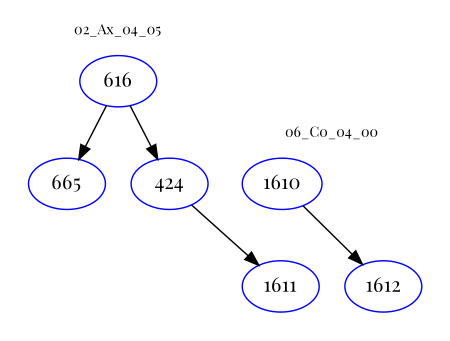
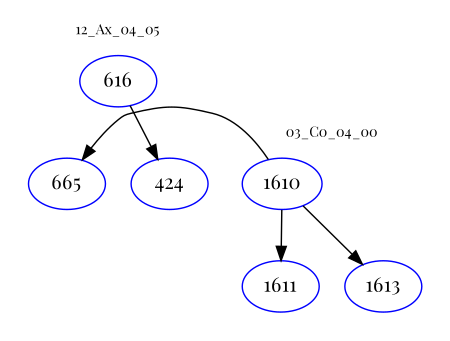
cluster "02_Ax_04_05": label "02_Ax_04_05" -> "12_Ax_04_05"
edge "616" -> "665": now "1610" -> "665"
cluster "06_C0_04_00": label "06_C0_04_00" -> "03_C0_04_00"
edge "424" -> "1611": now "1610" -> "1611"
node "1612": label "1612" -> "1613"
